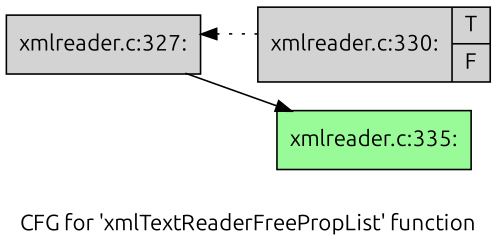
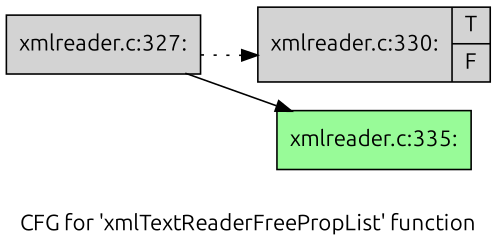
edge "xmlreader.c:330:" -> "xmlreader.c:327:": reversed
